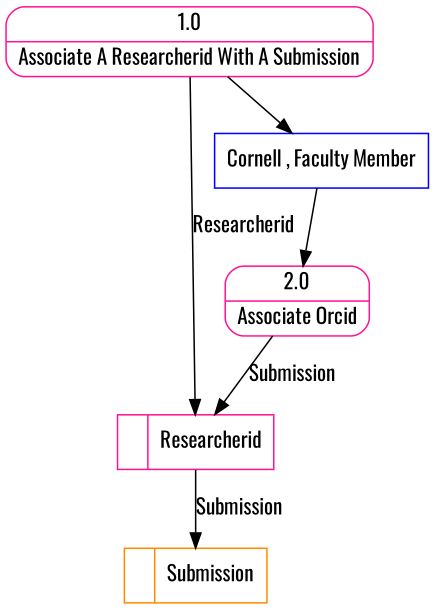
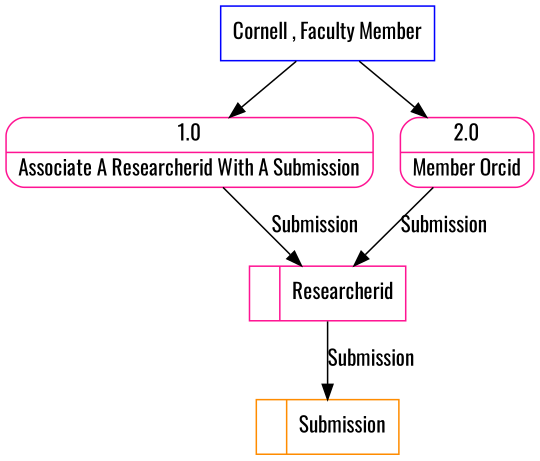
edge "1.0" -> "Cornell , Faculty Member": reversed
edge "1.0" -> "Researcherid": label "Researcherid" -> "Submission"
node "2.0": text "Associate Orcid" -> "Member Orcid"
